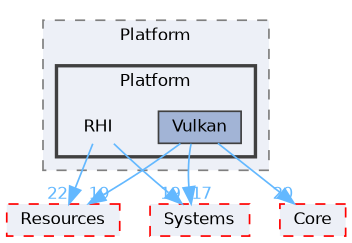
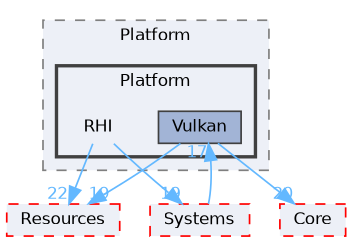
edge "Vulkan" -> "Systems": reversed
